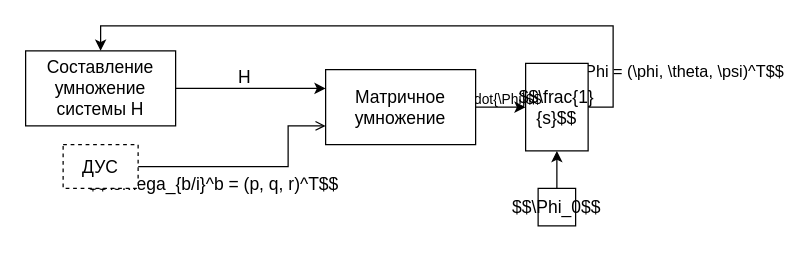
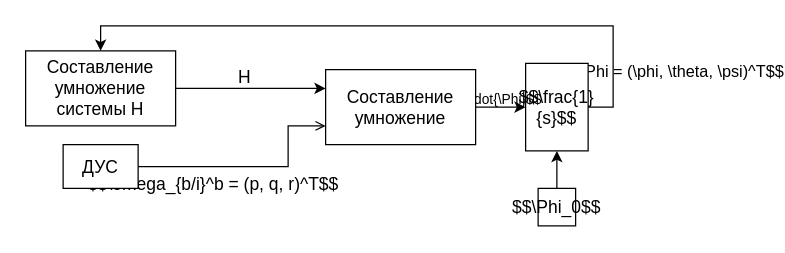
node "Матричное умножение": label "Матричное умножение" -> "Составление умножение"
node "ДУС": style dashed -> solid
